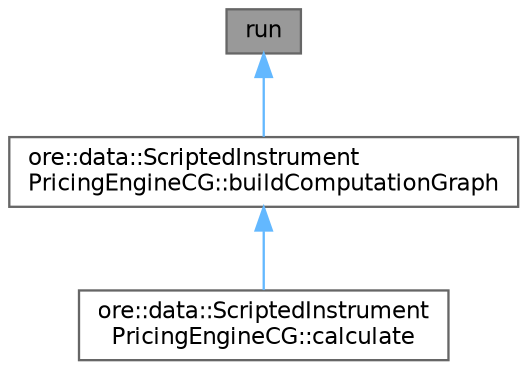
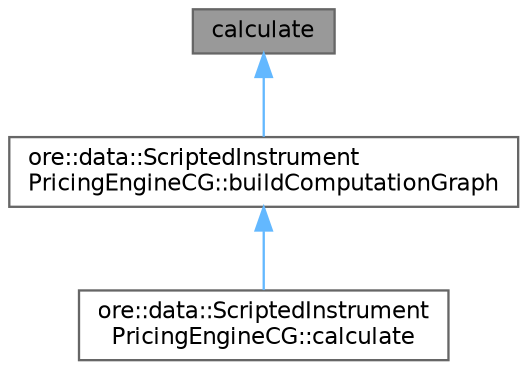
node "run": label "run" -> "calculate"
